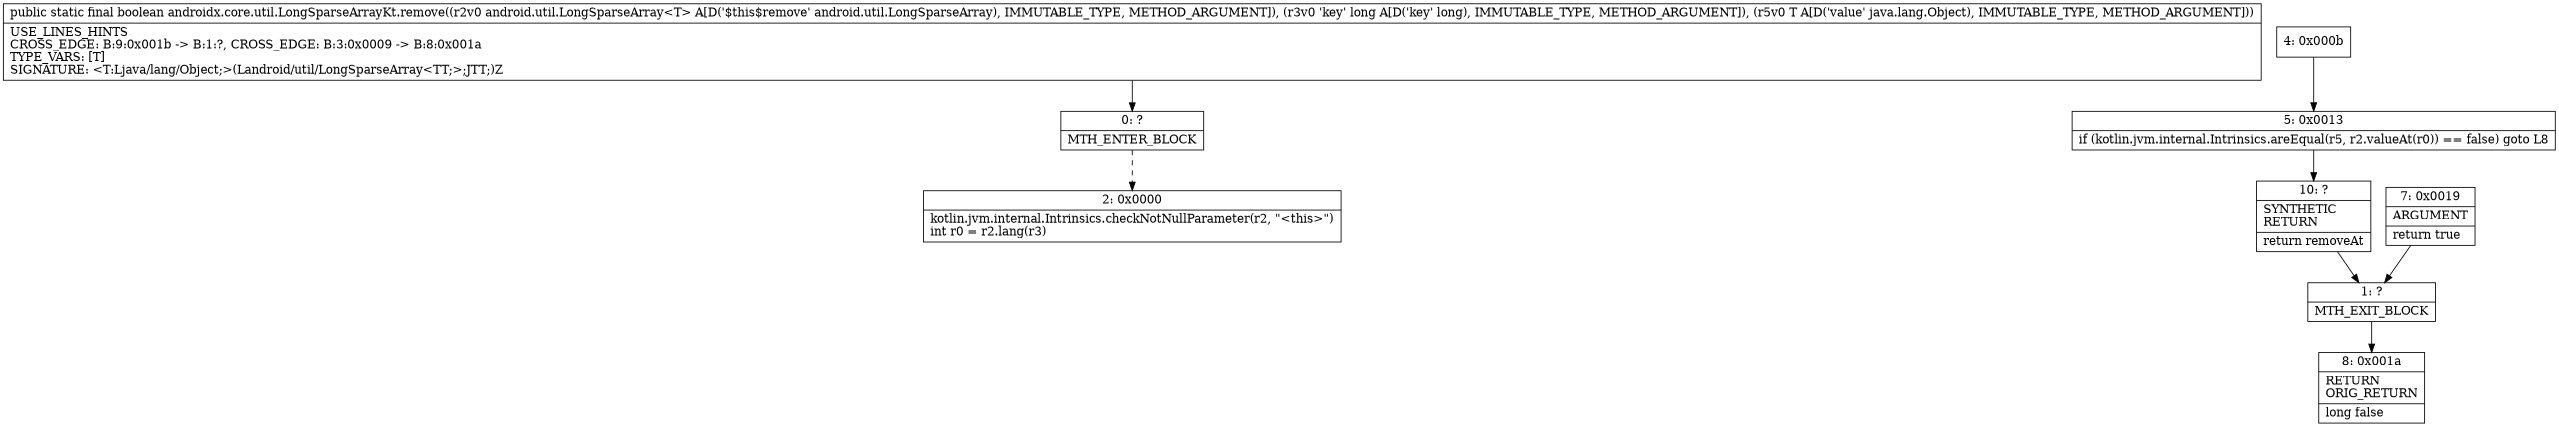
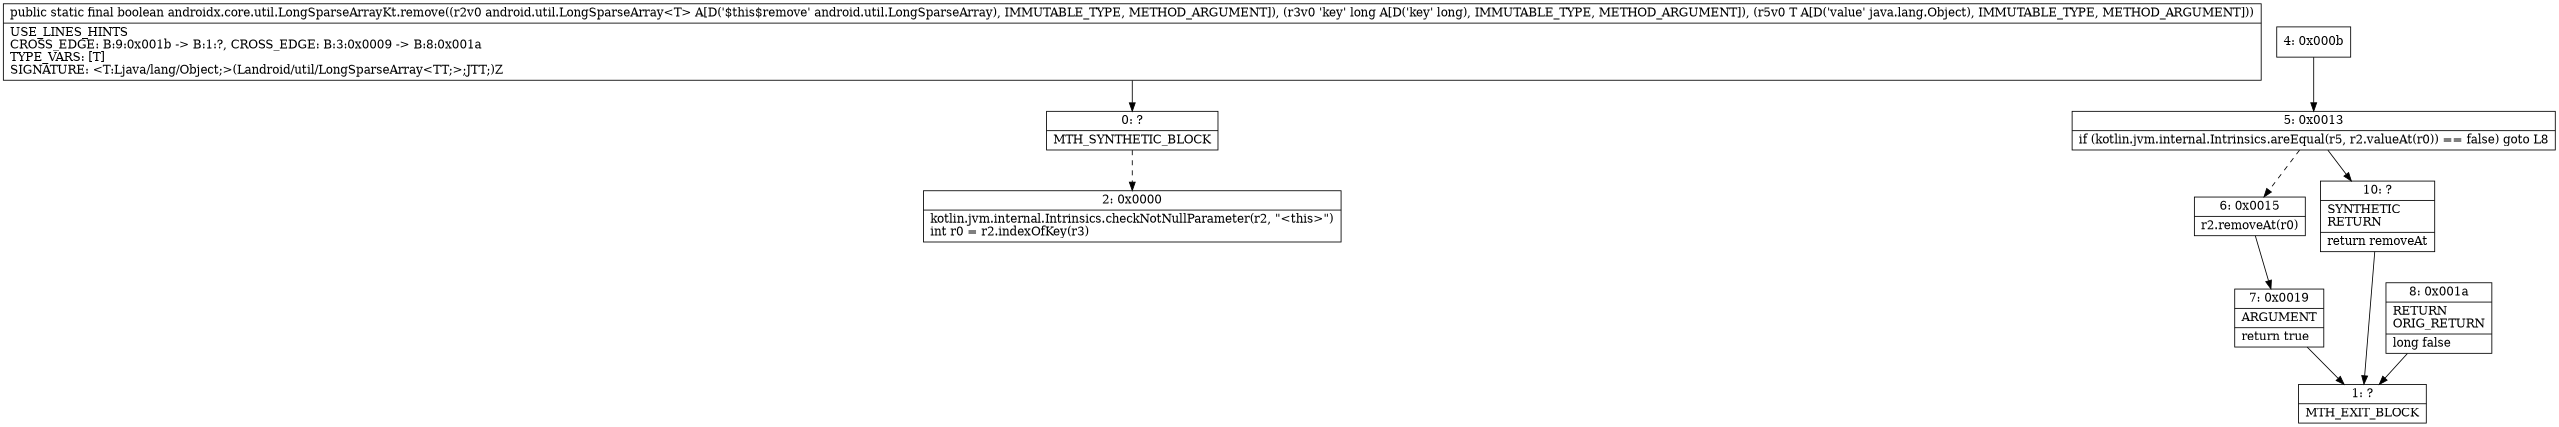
node "0: ?": text "MTH_ENTER_BLOCK" -> "MTH_SYNTHETIC_BLOCK"
node "6: 0x0015": added
node "2: 0x0000": text "int r0 = r2.lang(r3)" -> "int r0 = r2.indexOfKey(r3)"
edge "1: ?" -> "8: 0x001a": reversed
